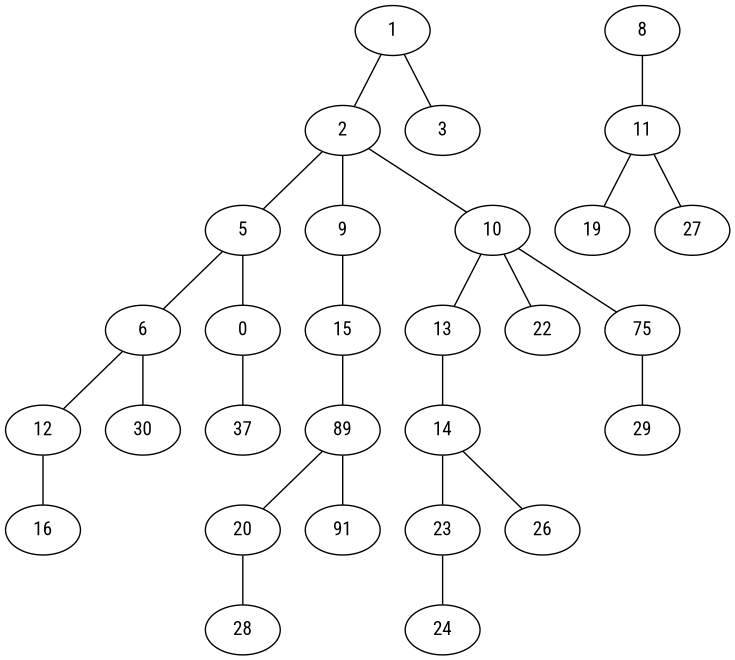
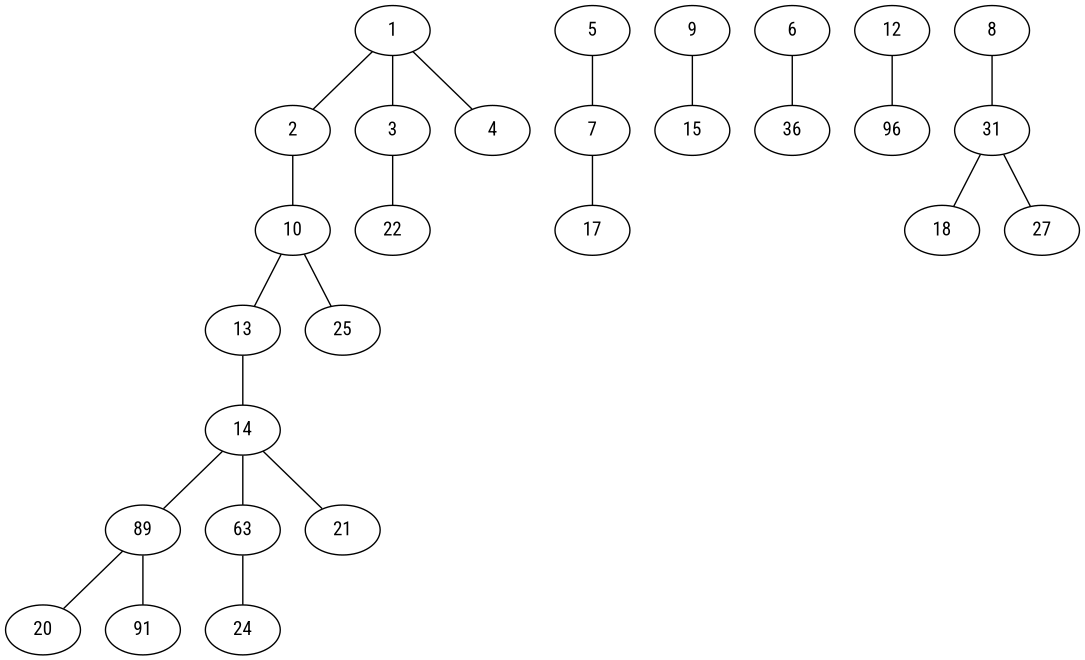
node "4": added
node "11": label "11" -> "31"
edge "2" -- "5": removed
edge "2" -- "9": removed
node "19": label "19" -> "18"
edge "5" -- "6": removed
edge "10" -- "22": now "3" -- "22"
node "0": label "0" -> "7"
node "75": label "75" -> "25"
edge "6" -- "12": removed
edge "15" -- "89": now "14" -- "89"
node "30": label "30" -> "36"
node "37": label "37" -> "17"
node "29": removed
node "16": label "16" -> "96"
node "23": label "23" -> "63"
node "26": label "26" -> "21"
node "28": removed
